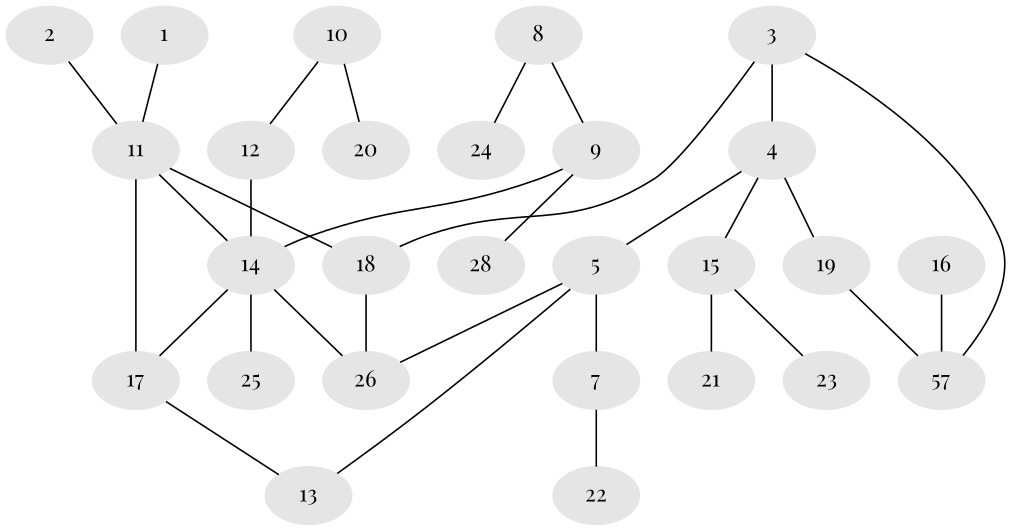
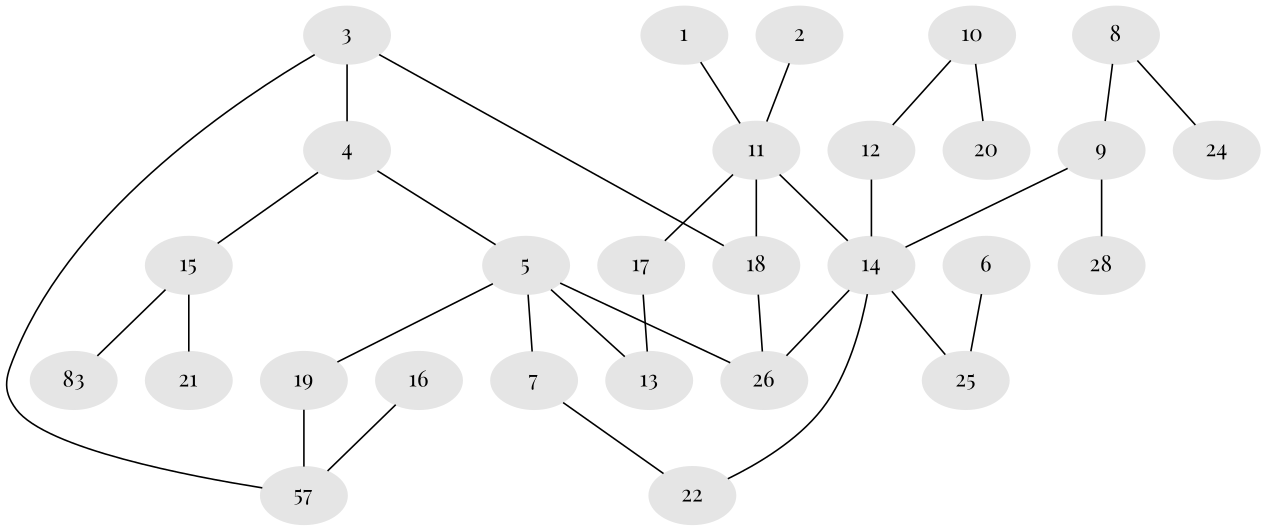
edge "4" -- "19": now "5" -- "19"
node "6": added
edge "14" -- "17": now "14" -- "22"
node "23": label "23" -> "83"
